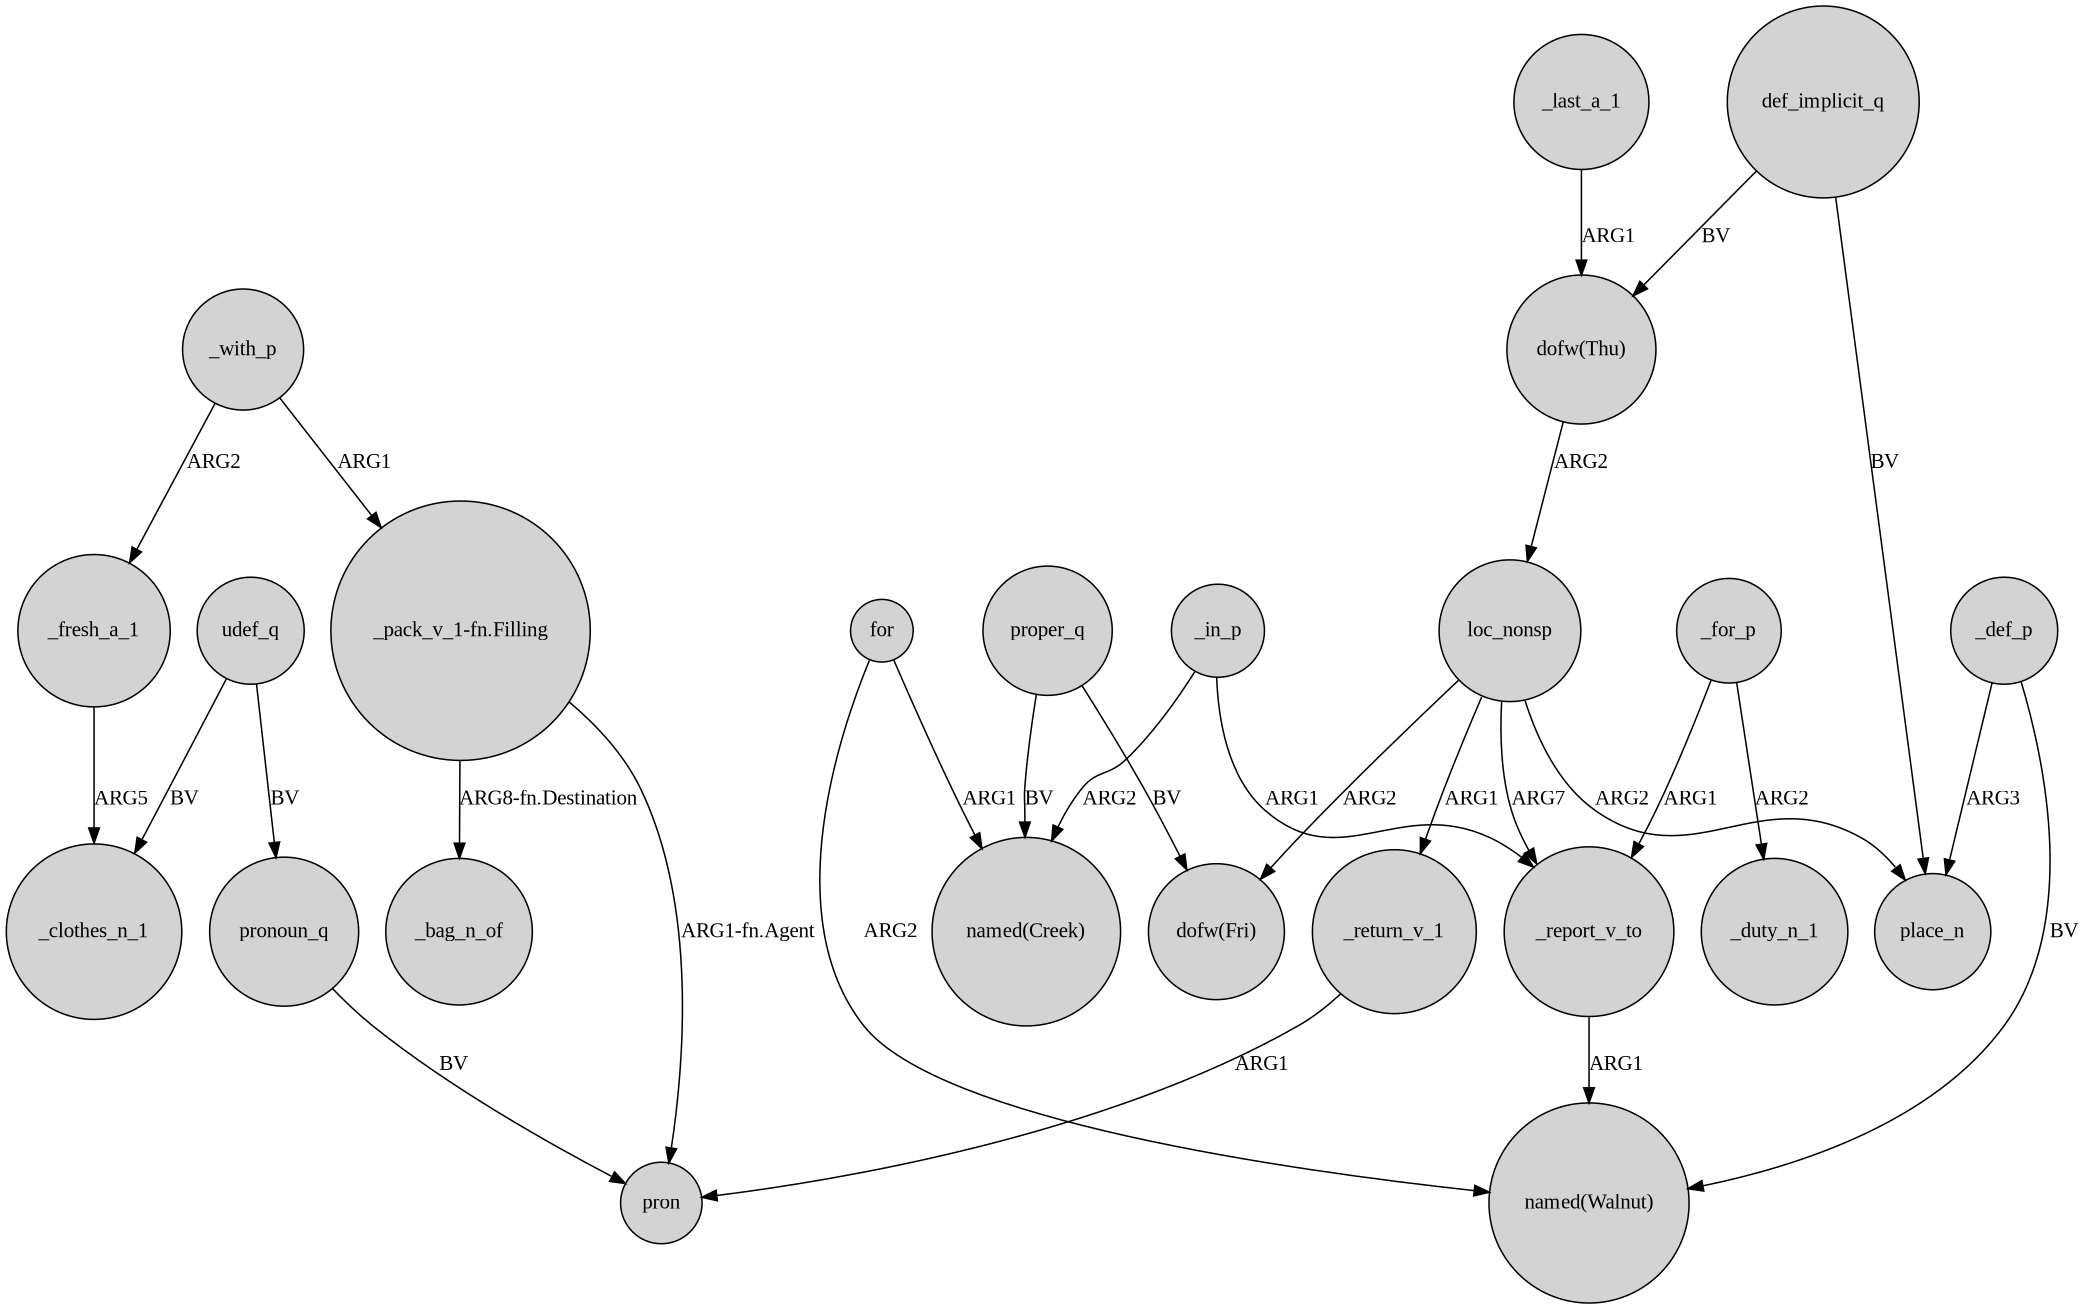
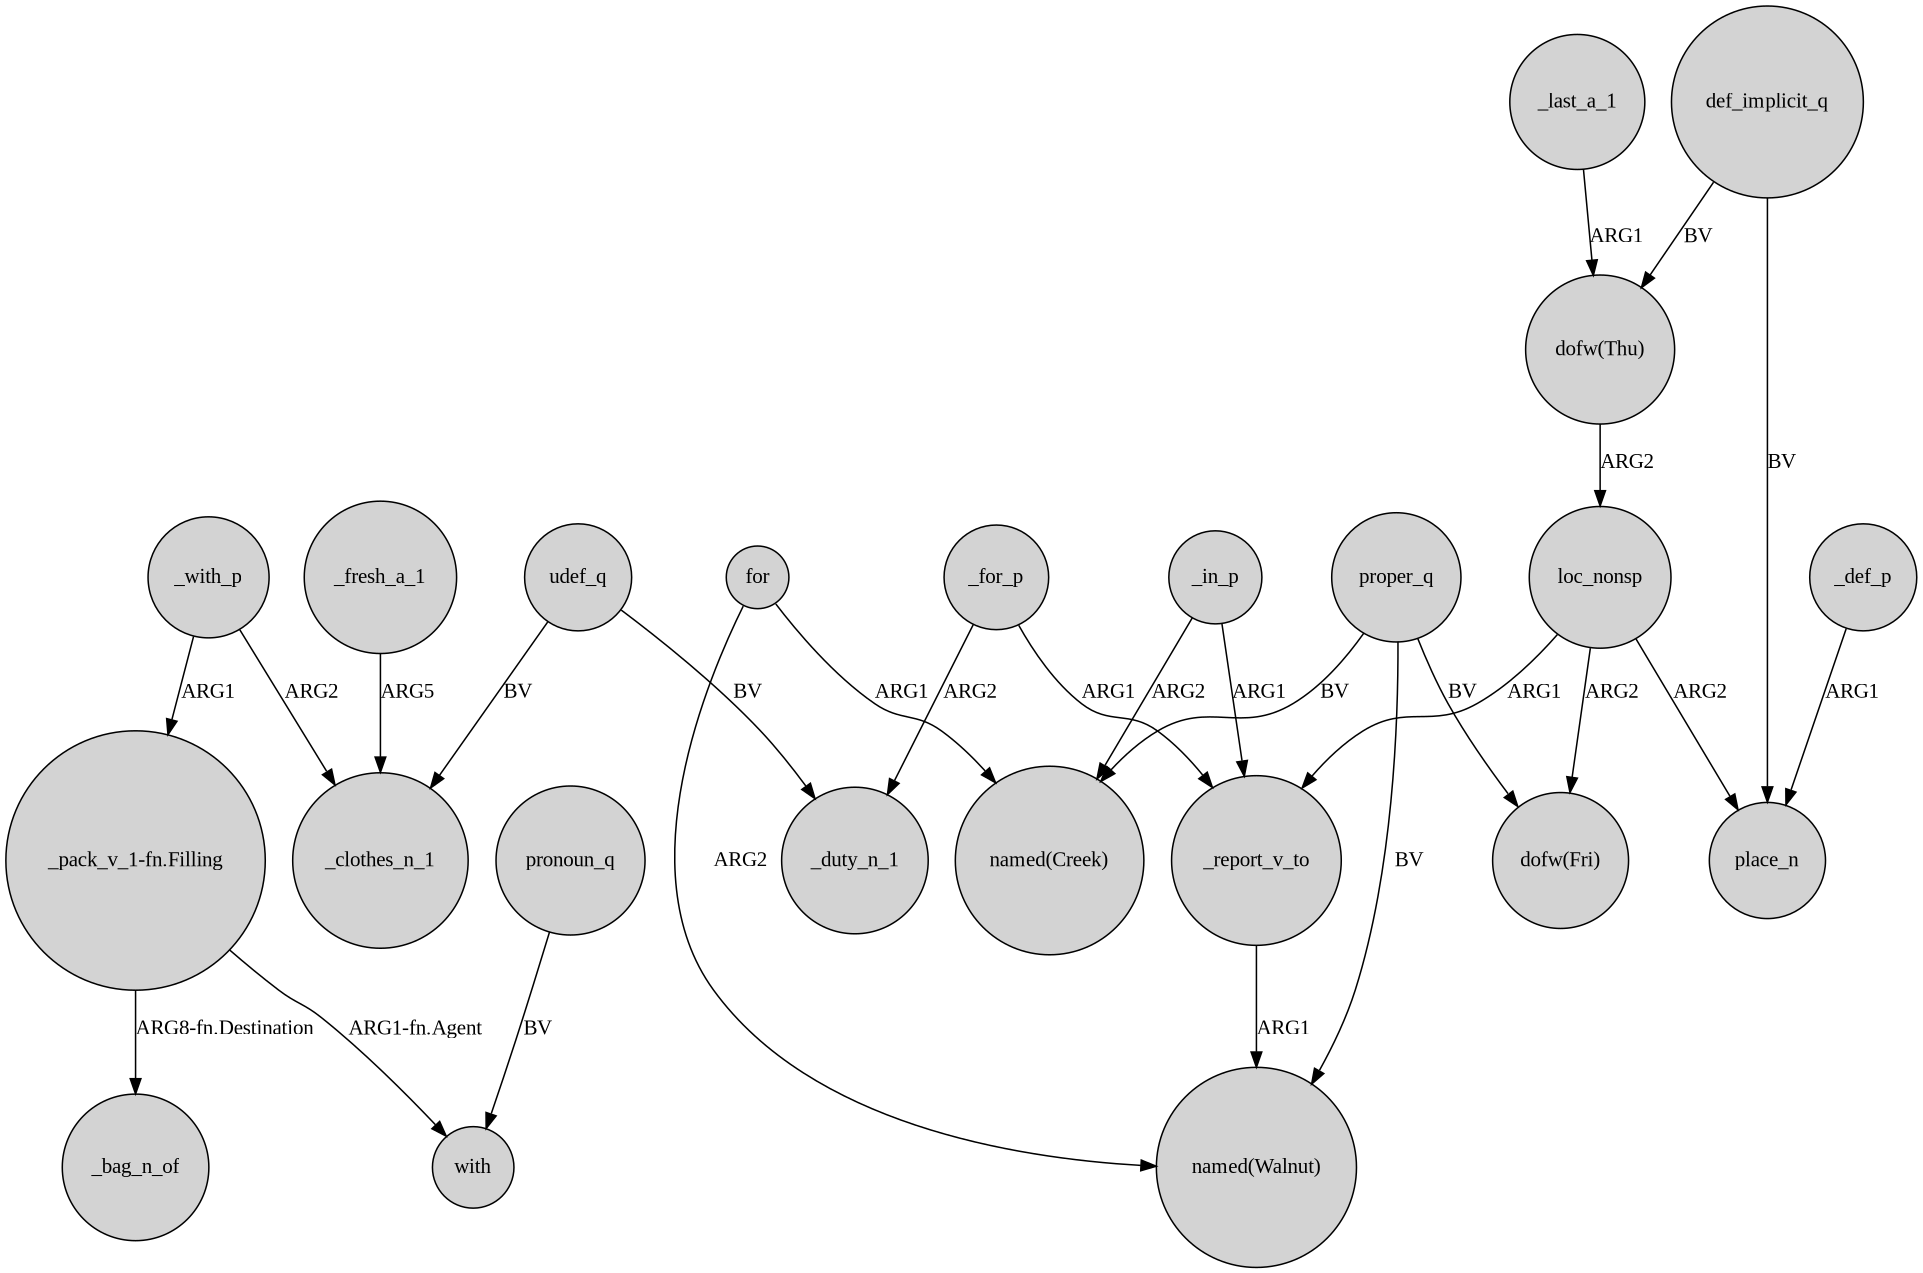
edge "_with_p" -> "_fresh_a_1": now "_with_p" -> "_clothes_n_1"
edge "udef_q" -> "pronoun_q": now "udef_q" -> "_duty_n_1"
edge "loc_nonsp" -> "_report_v_to": label "ARG7" -> "ARG1"
edge "_def_p" -> "place_n": label "ARG3" -> "ARG1"
node "_return_v_1": removed
edge "_def_p" -> "named(Walnut)": now "proper_q" -> "named(Walnut)"
node "pron": label "pron" -> "with"
